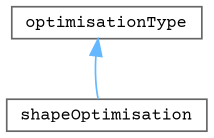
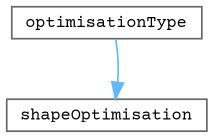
edge "shapeOptimisation" -> "optimisationType": reversed
